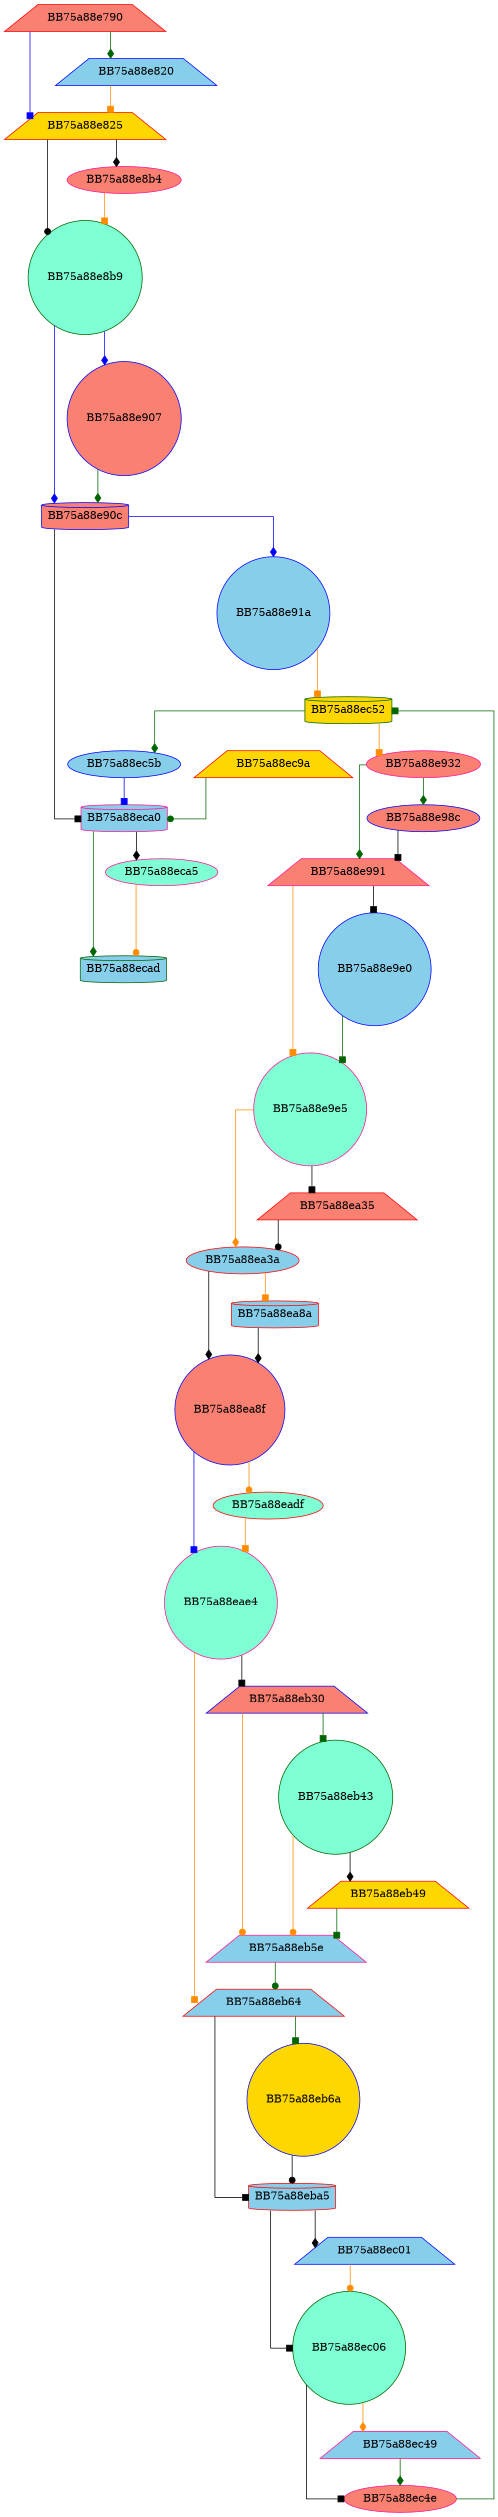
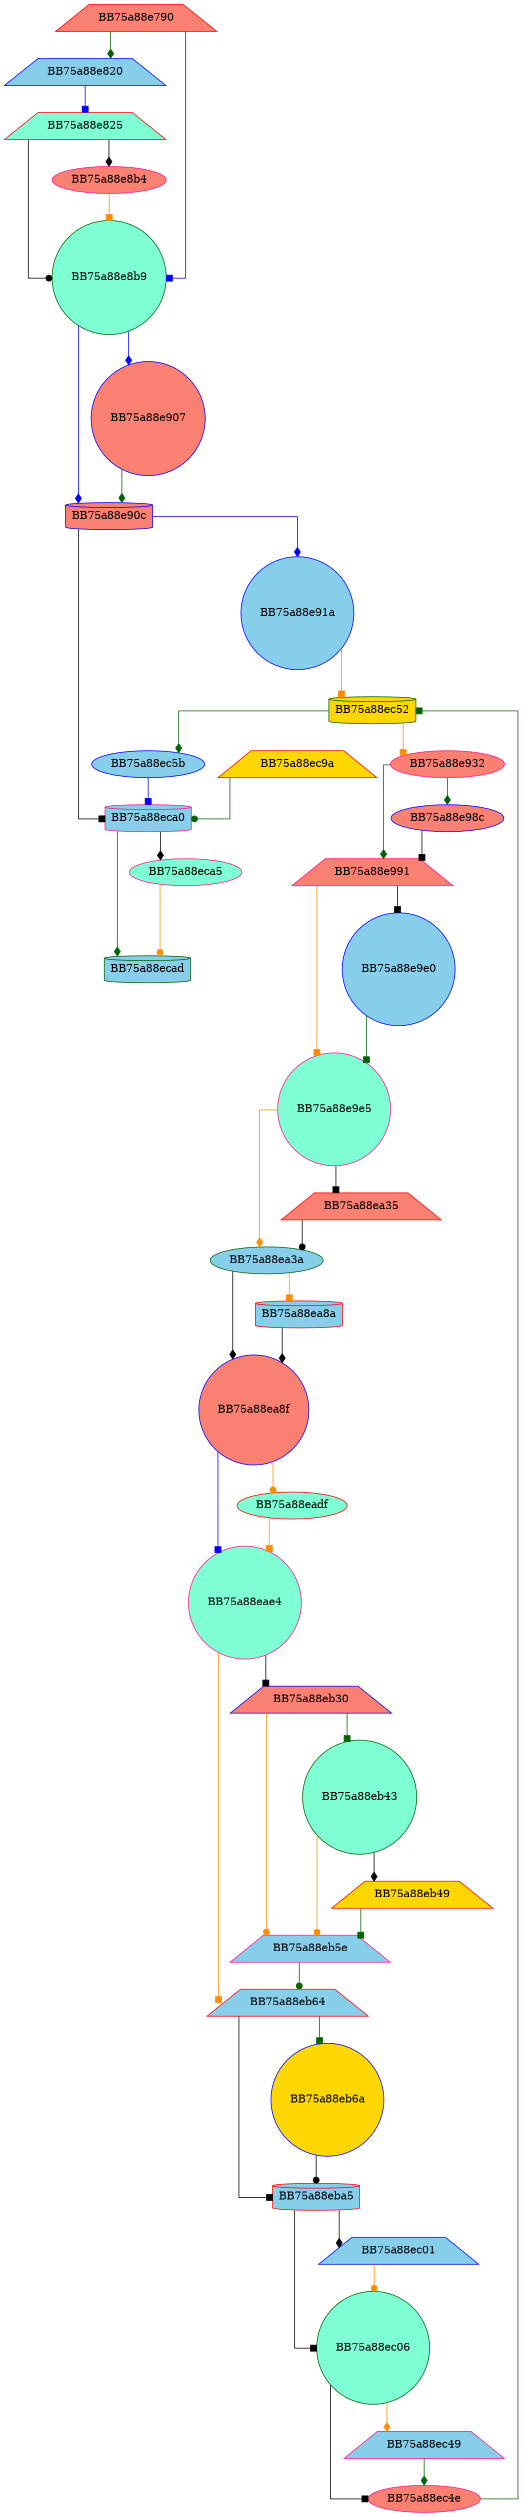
edge "BB75a88e790" -> "BB75a88e825": now "BB75a88e790" -> "BB75a88e8b9"
edge "BB75a88e820" -> "BB75a88e825": color darkorange -> blue
node "BB75a88e825": fillcolor gold -> aquamarine
node "BB75a88ea3a": color red -> darkgreen
